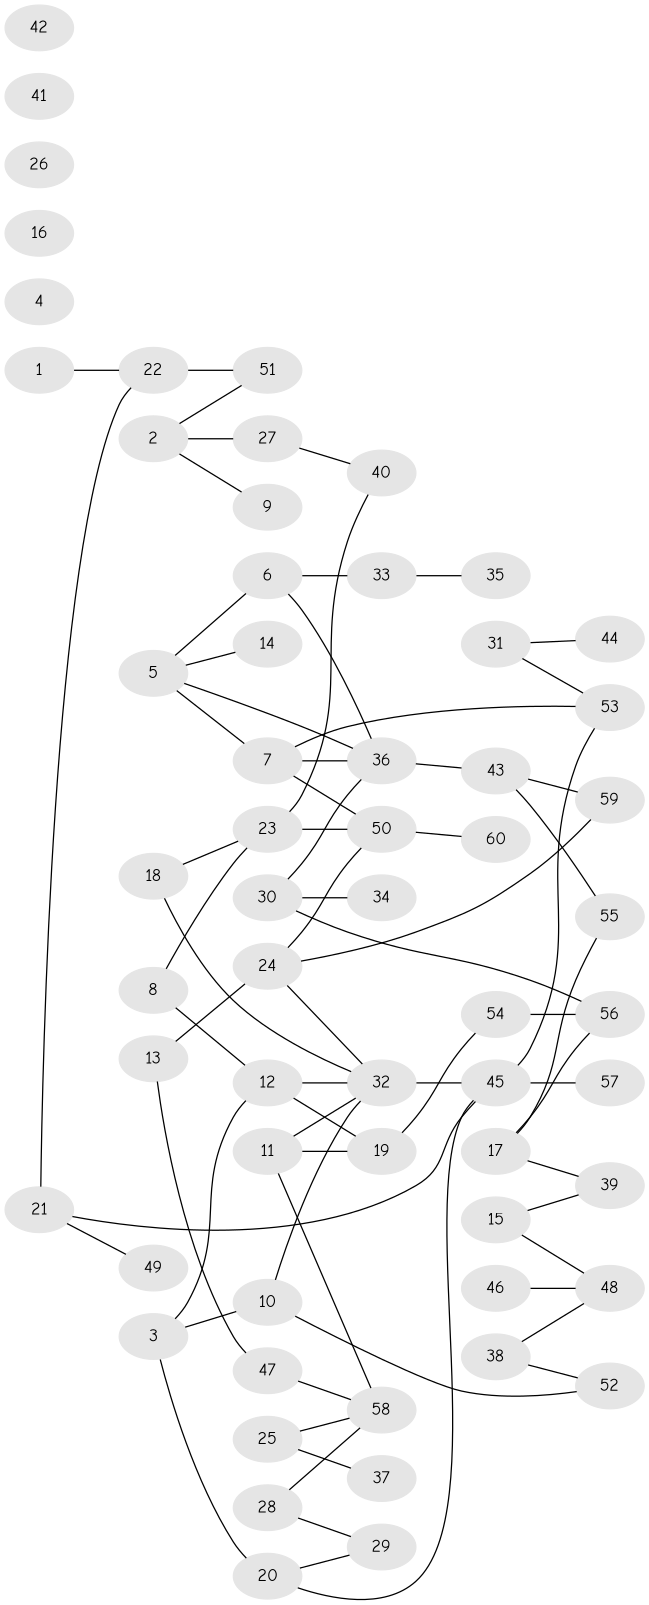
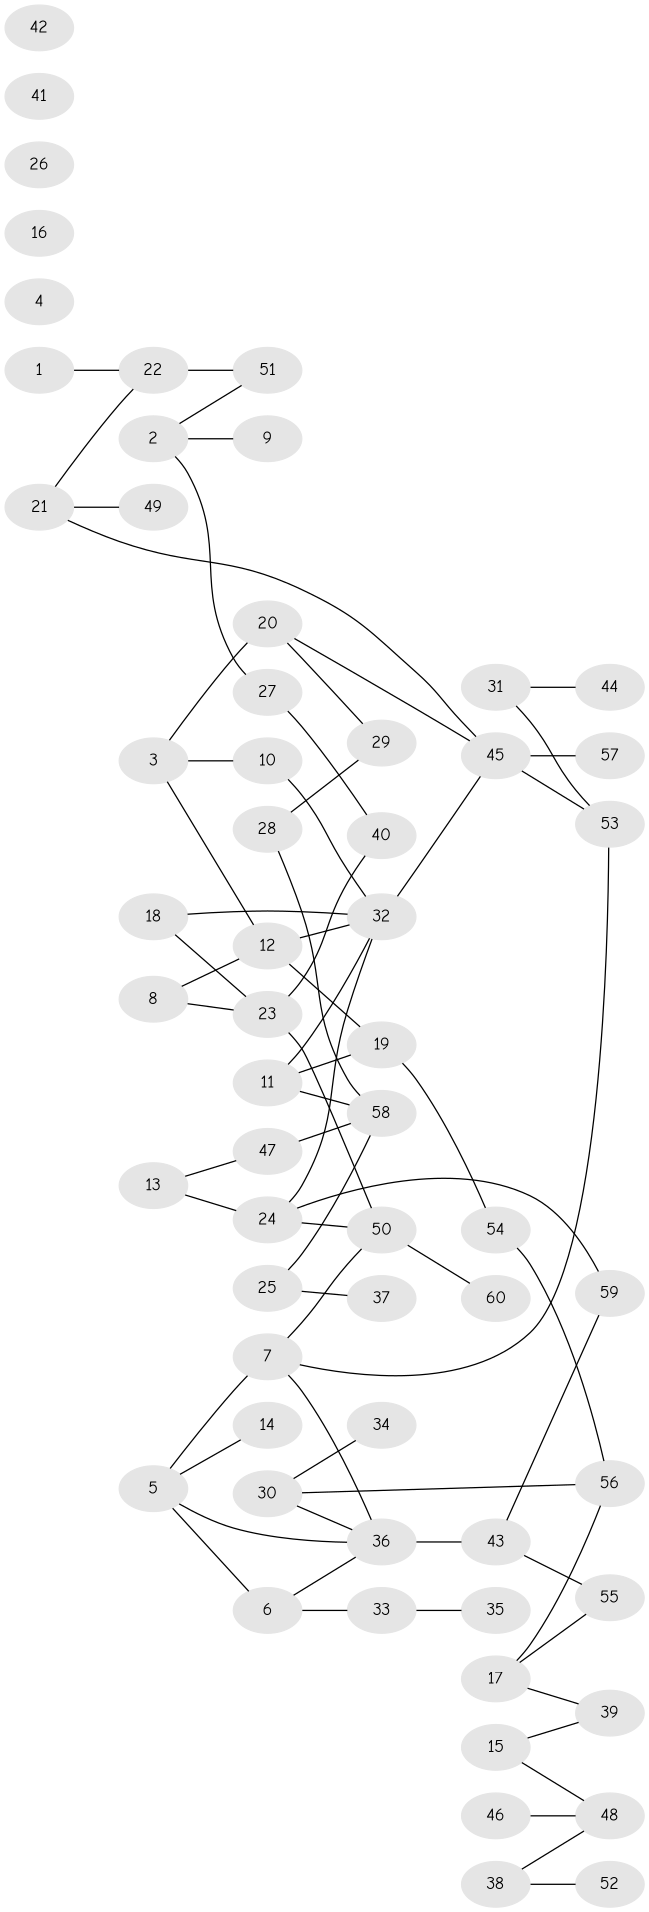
edge "10" -- "52": removed
